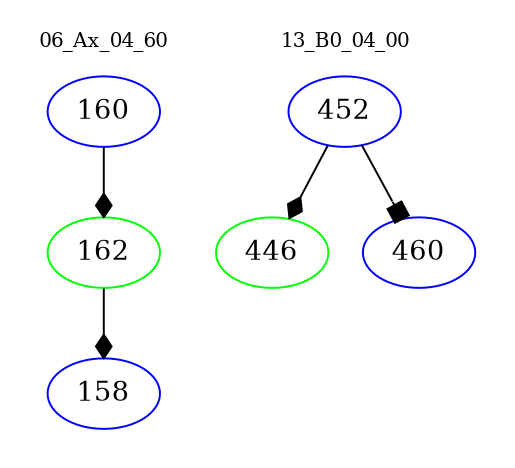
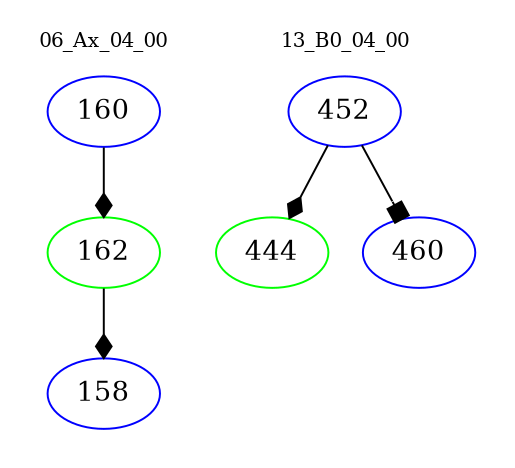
cluster "06_Ax_04_60": label "06_Ax_04_60" -> "06_Ax_04_00"
node "446": label "446" -> "444"
